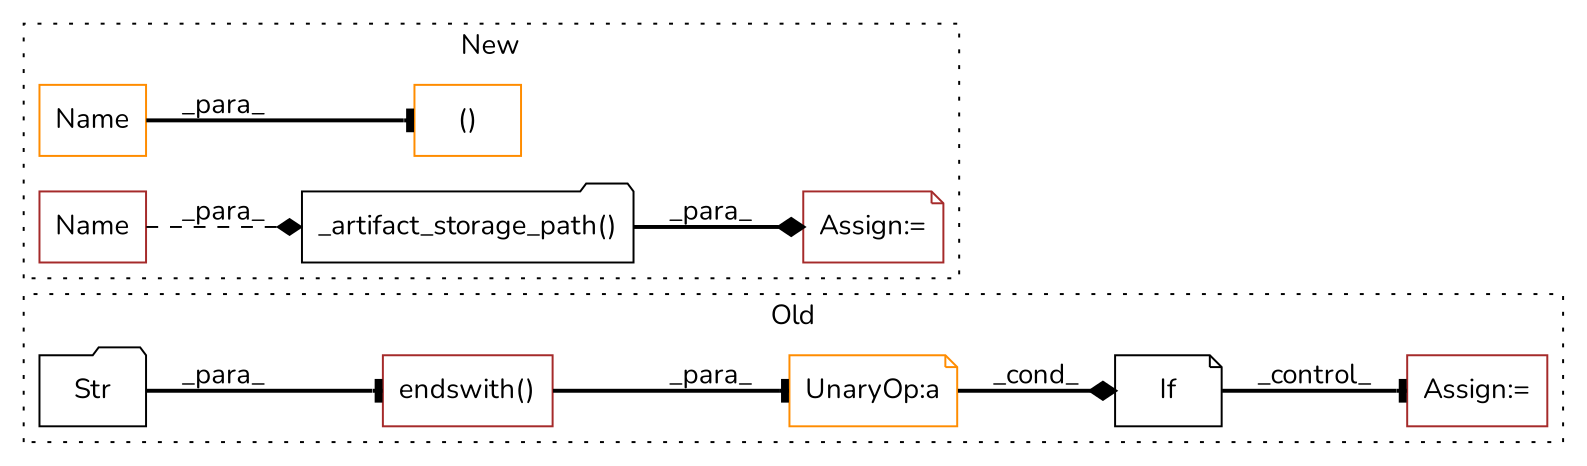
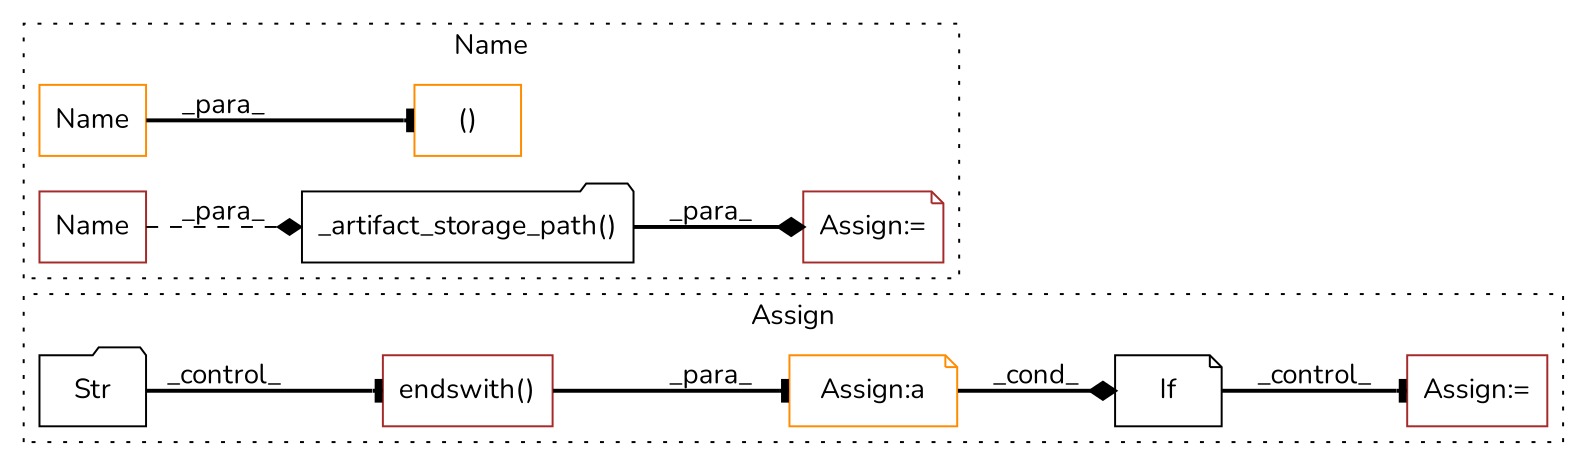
cluster "New": label "New" -> "Name"
cluster "Old": label "Old" -> "Assign"
edge "Str" -> "endswith()": label "_para_" -> "_control_"
node "UnaryOp:a": label "UnaryOp:a" -> "Assign:a"
